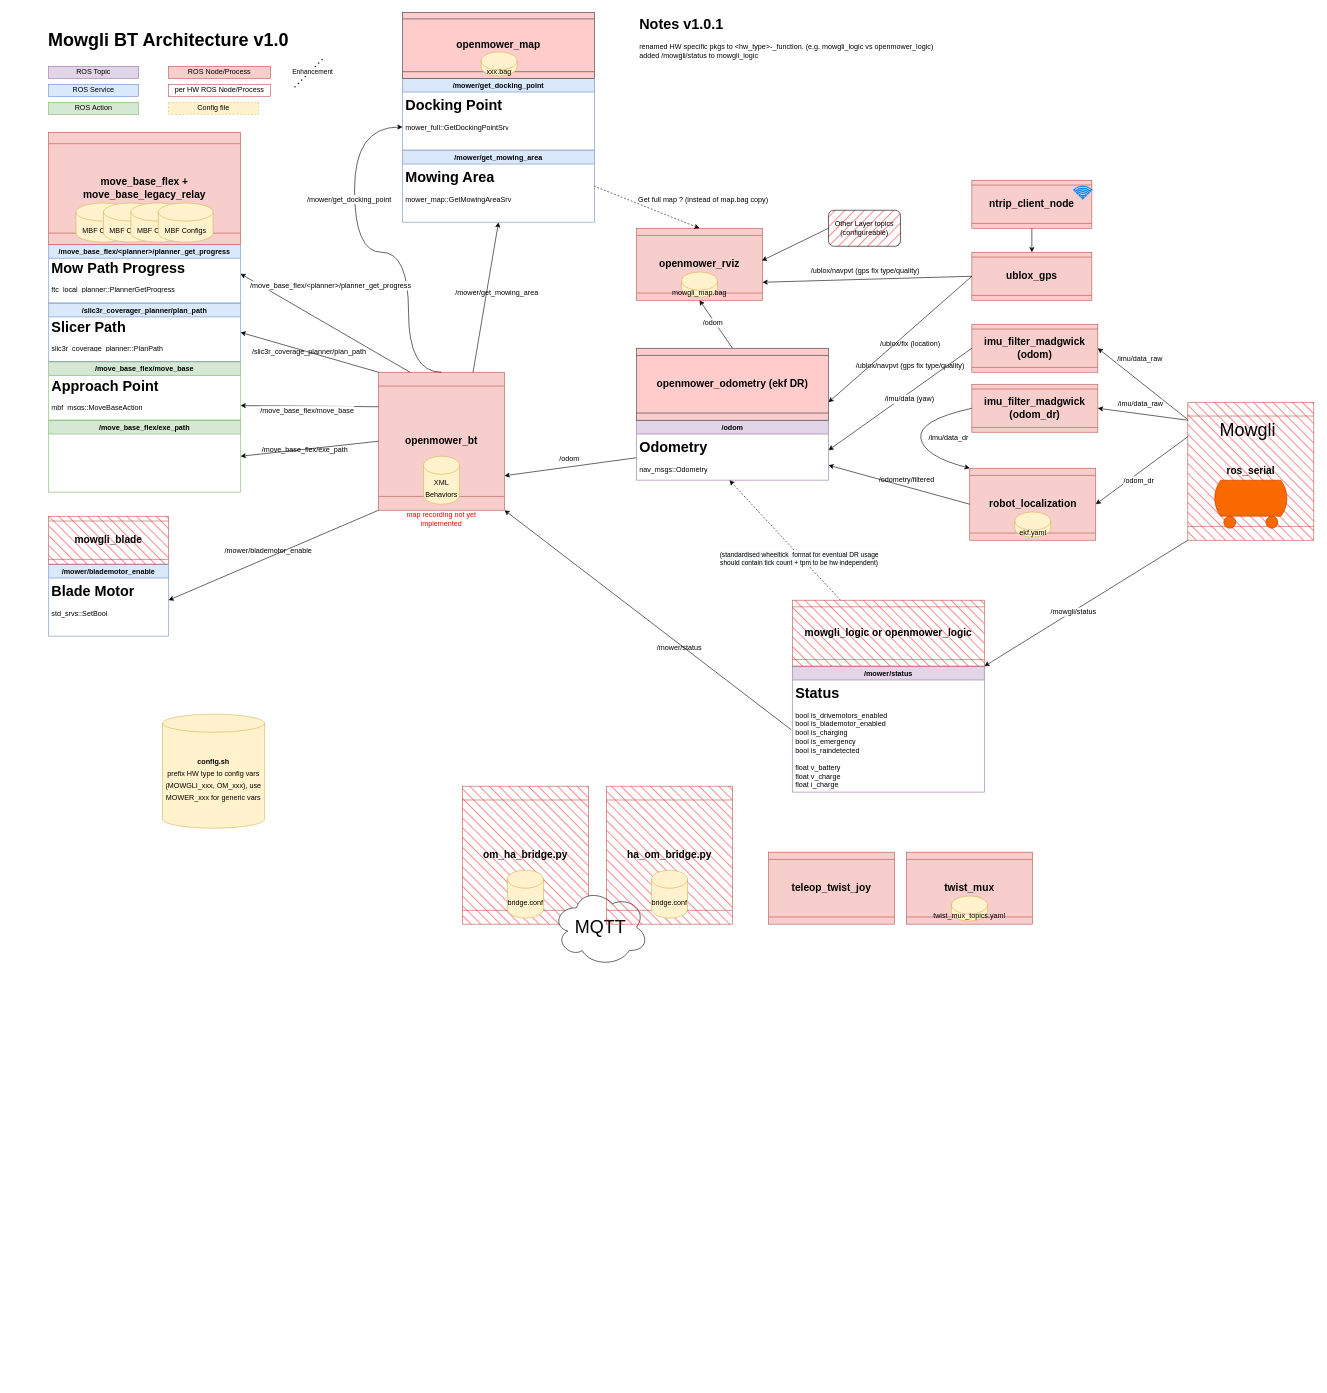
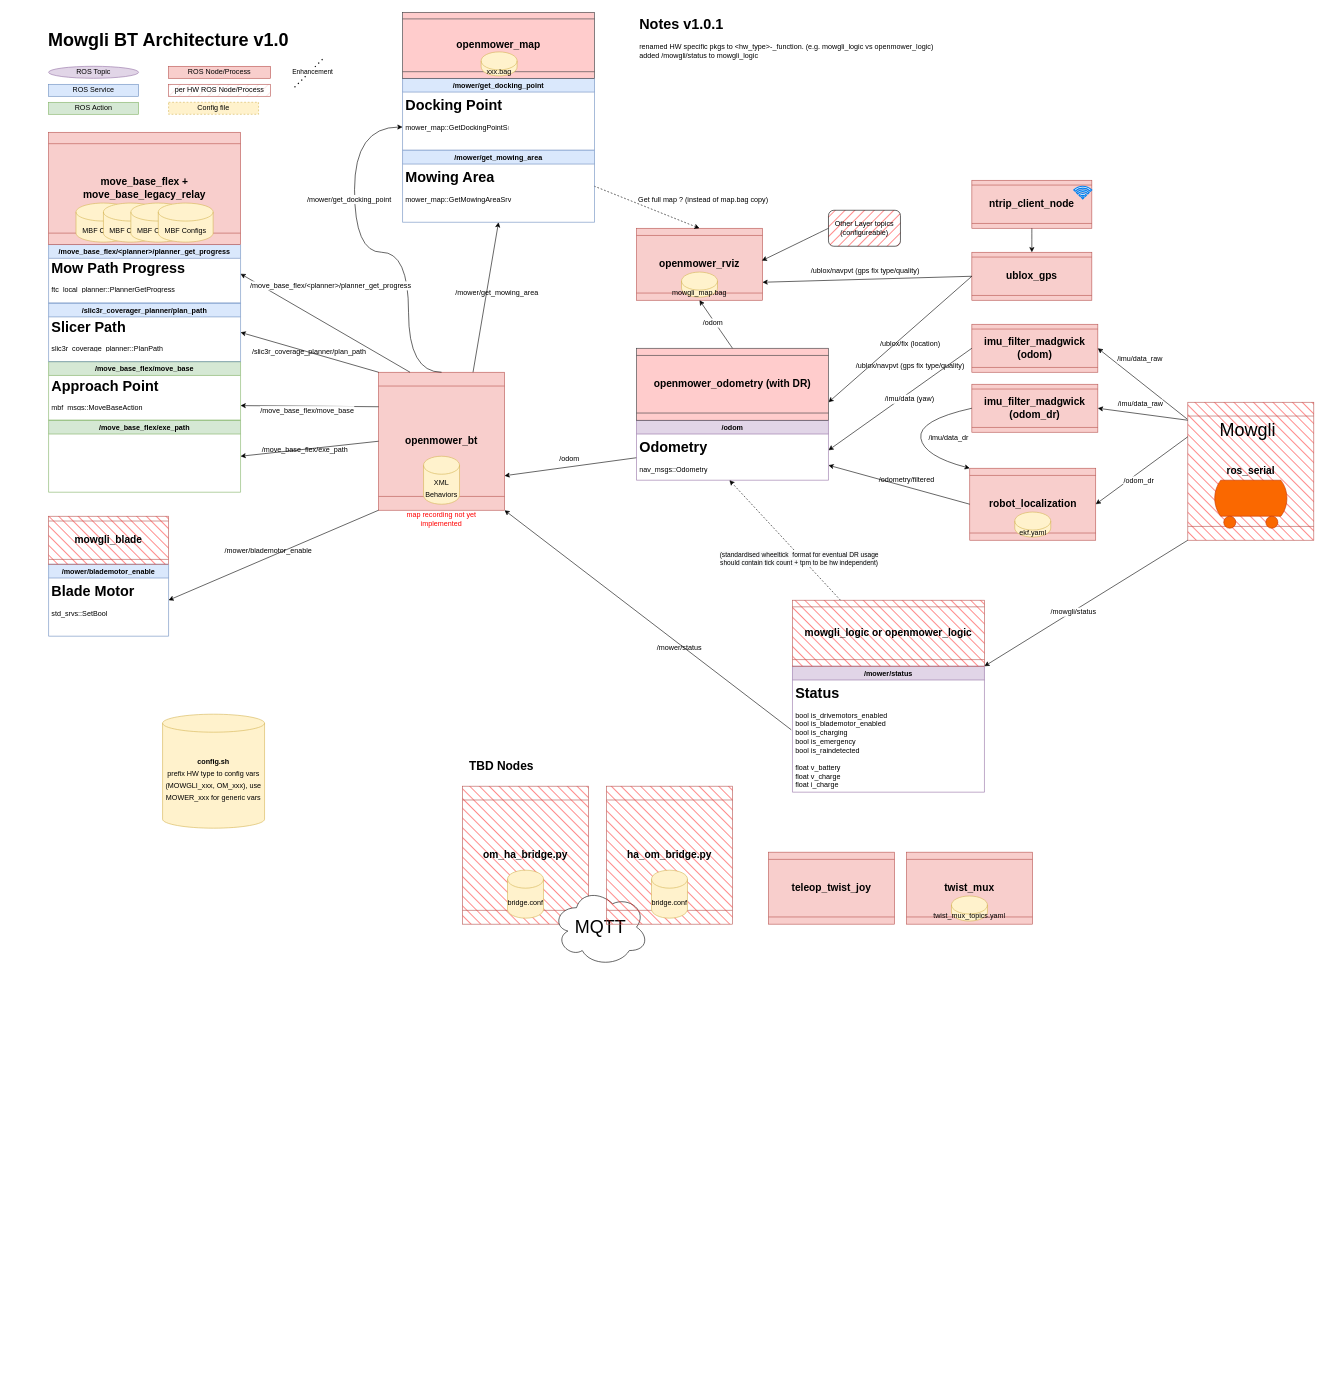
node "ROS Topic": shape rectangle -> ellipse
node "Docking Pointmower_full::GetDockingPointSrv": label "Docking Pointmower_full::GetDockingPointSrv" -> "Docking Pointmower_map::GetDockingPointSrv"
node "openmower_odometry (ekf DR)": label "openmower_odometry (ekf DR)" -> "openmower_odometry (with DR)"
node "TBD Nodes": added
